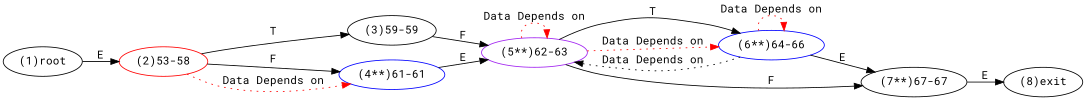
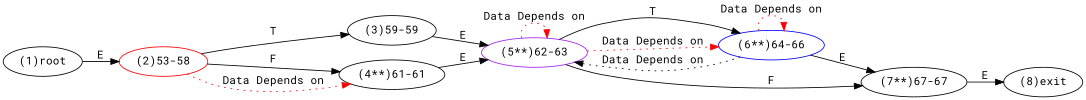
edge "(3)59-59" -> "(5**)62-63": label "F" -> "E"
node "(4**)61-61": color blue -> black
